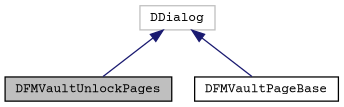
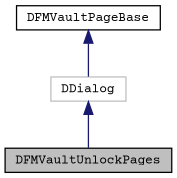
edge "DFMVaultPageBase" -> "DDialog": reversed
